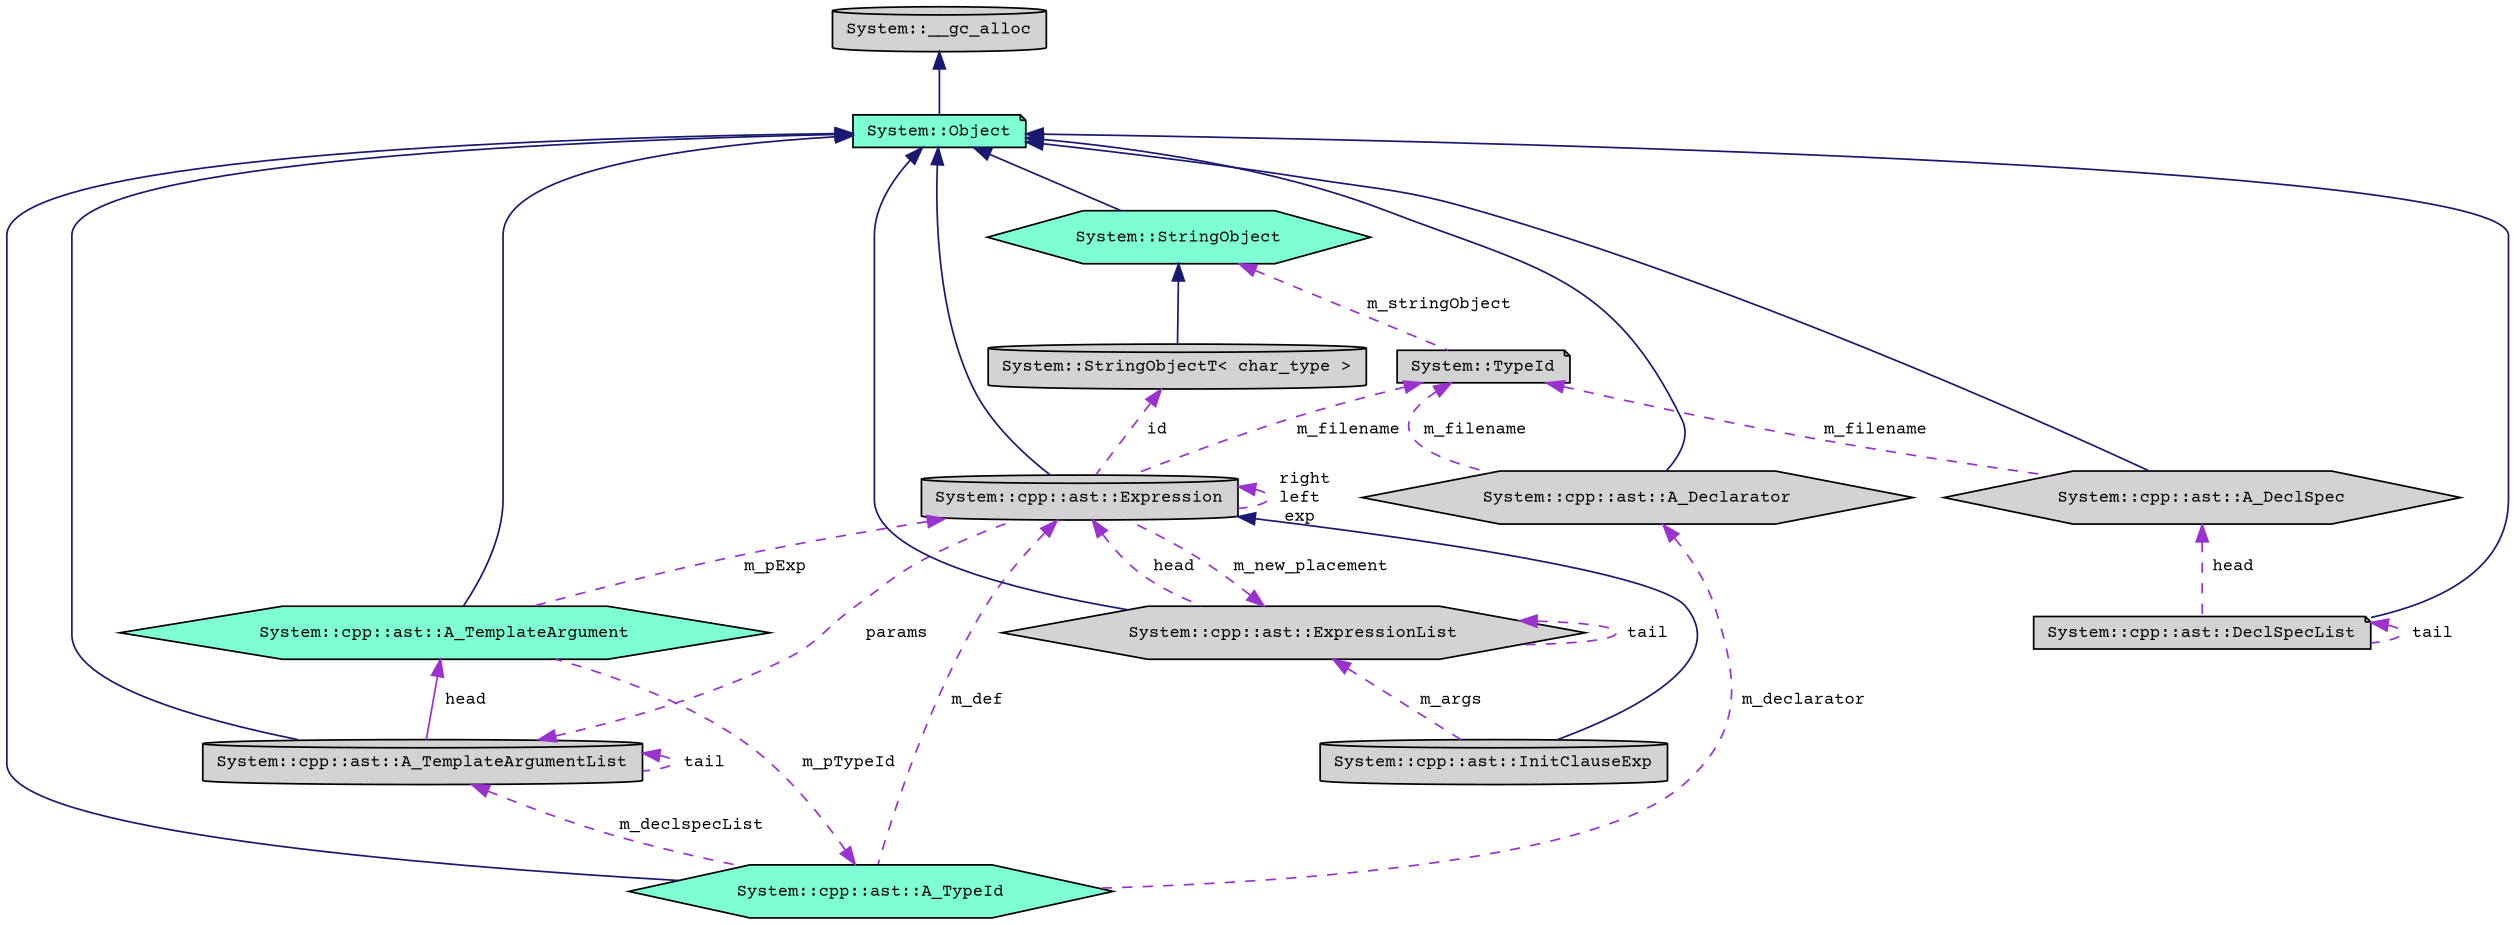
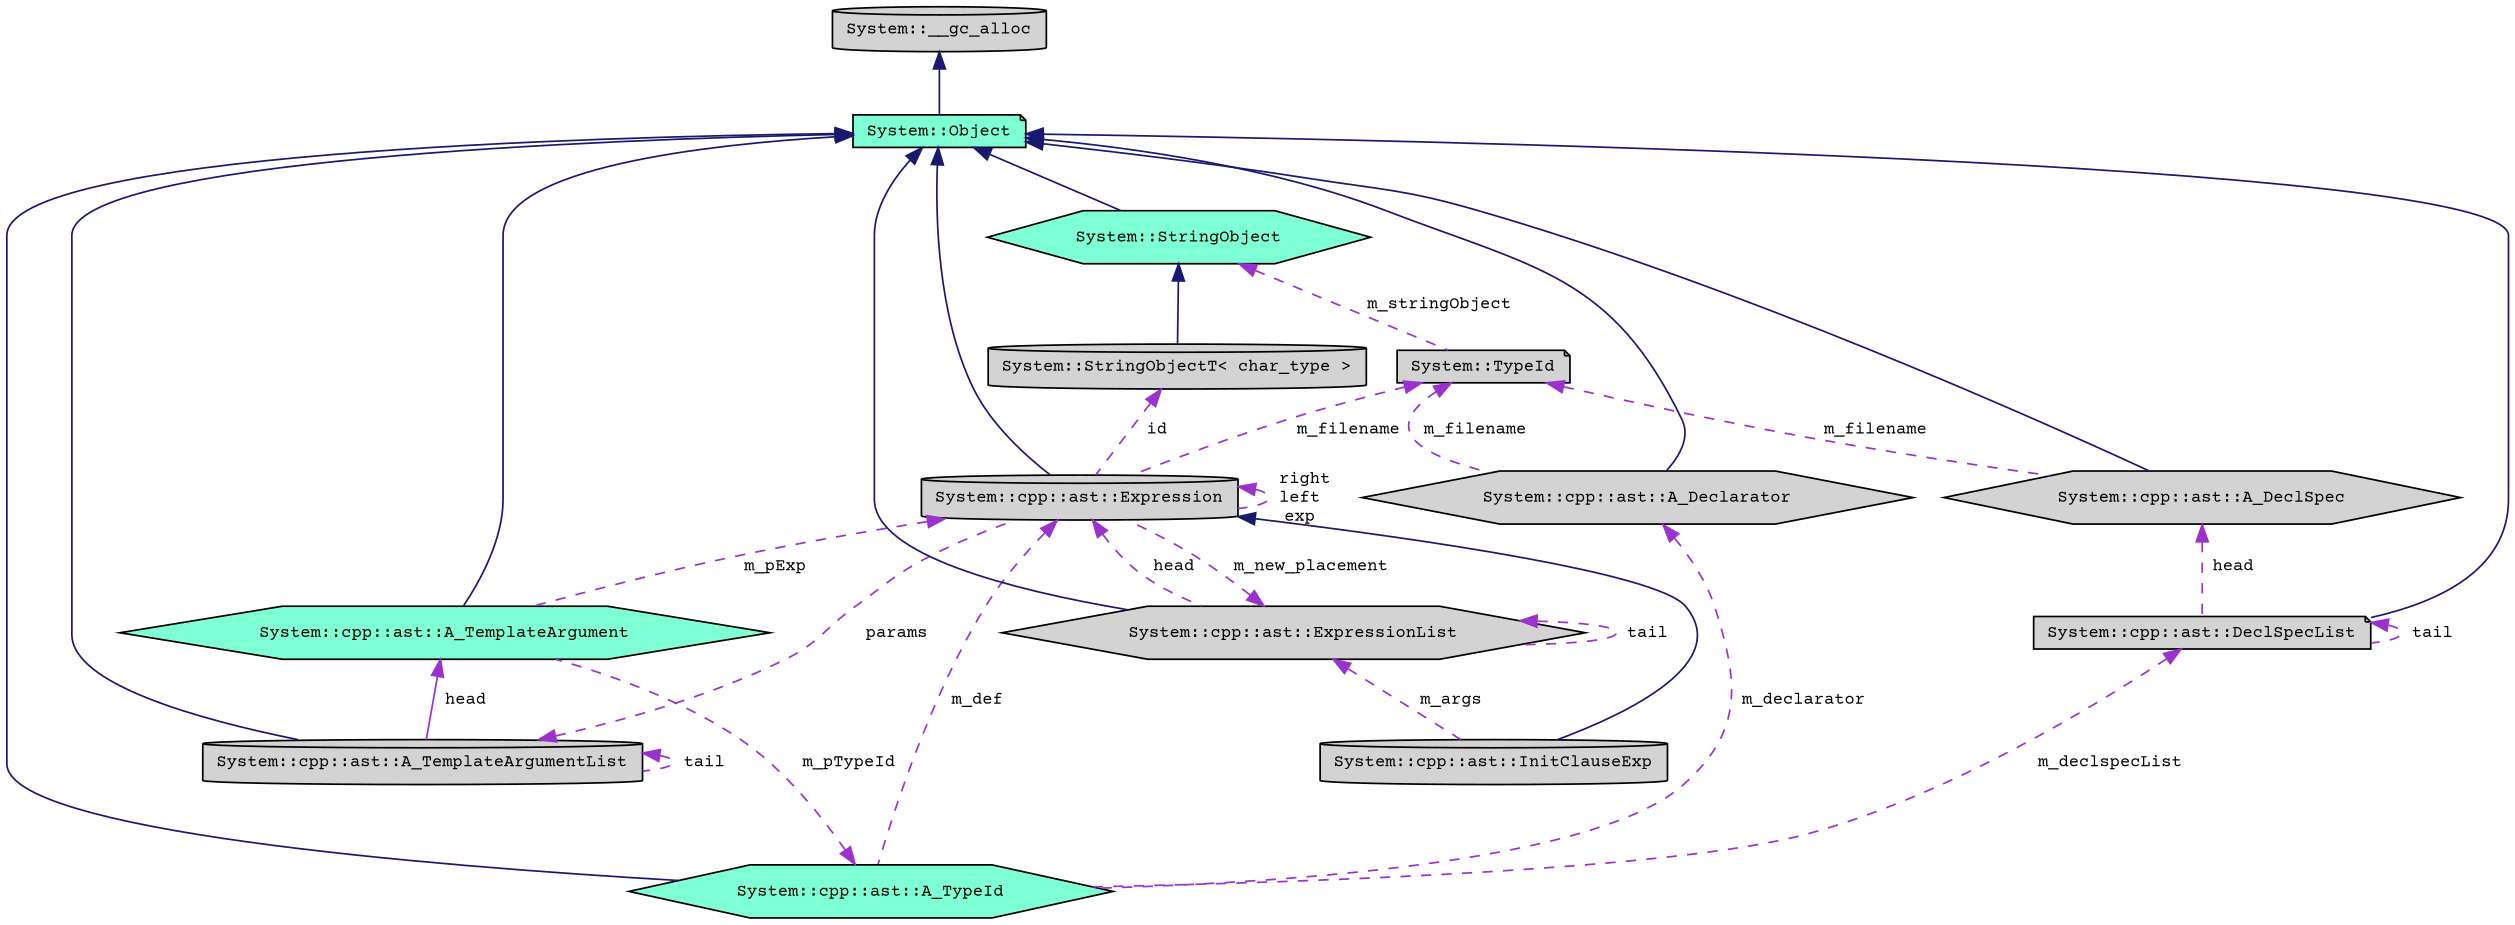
edge "System::cpp::ast::A_TypeId" -> "System::cpp::ast::A_TemplateArgumentList": now "System::cpp::ast::A_TypeId" -> "System::cpp::ast::DeclSpecList"
